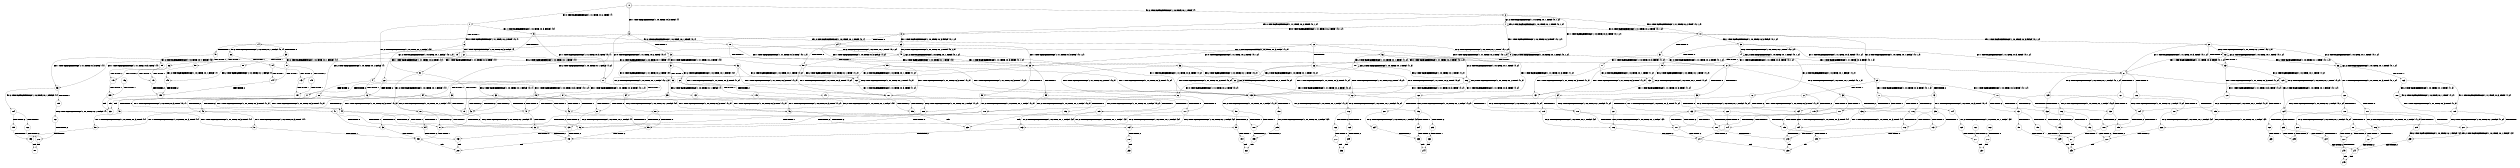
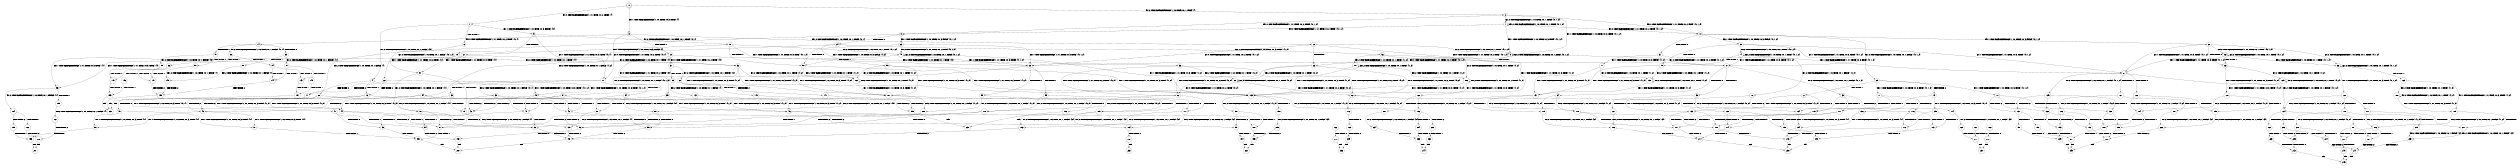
edge "6" -> "21": now "18" -> "21"
edge "112" -> "166": removed, label "TERMINATE !2"
node "801": label "801" -> "201"
node "242": added
